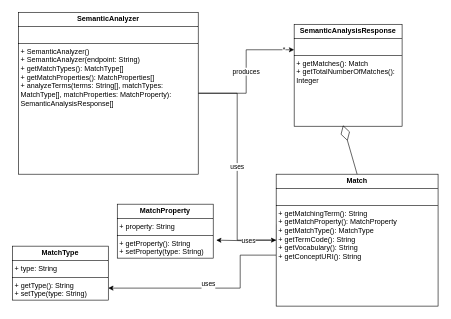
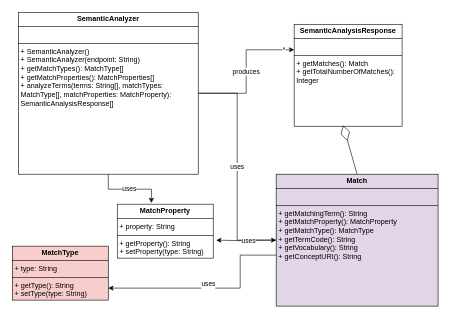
edge "SemanticAnalyzer + SemanticAnalyzer() + SemanticAnalyzer(endpoint: String) + getMatchTypes(): MatchType[] + getMatchProperties(): MatchProperties[] + analyzeTerms(terms: String[], matchTypes: MatchType[], matchProperties: MatchProperty): SemanticAnalysisResponse[]" -> "MatchProperty + property: String + getProperty(): String + setProperty(type: String)": added, label "uses"
node "Match + getMatchingTerm(): String + getMatchProperty(): MatchProperty + getMatchType(): MatchType + getTermCode(): String + getVocabulary(): String + getConceptURI(): String": fillcolor #ffffff -> #e1d5e7
node "MatchType + type: String + getType(): String + setType(type: String)": fillcolor #ffffff -> #f8cecc
